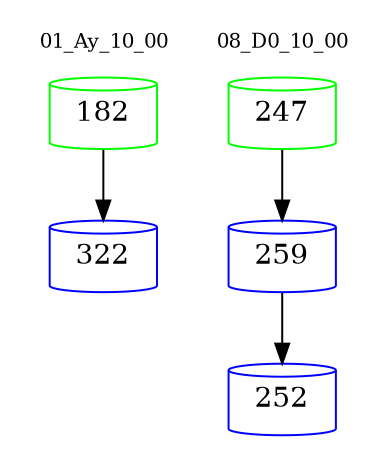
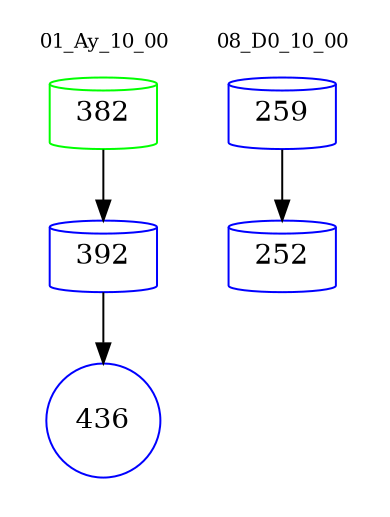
node "182": label "182" -> "382"
node "247": removed
node "322": label "322" -> "392"
node "436": added
